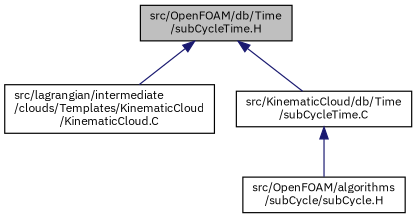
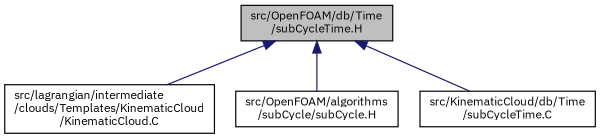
edge "src/OpenFOAM/algorithms /subCycle/subCycle.H" -> "src/KinematicCloud/db/Time /subCycleTime.C": now "src/OpenFOAM/algorithms /subCycle/subCycle.H" -> "src/OpenFOAM/db/Time /subCycleTime.H"
